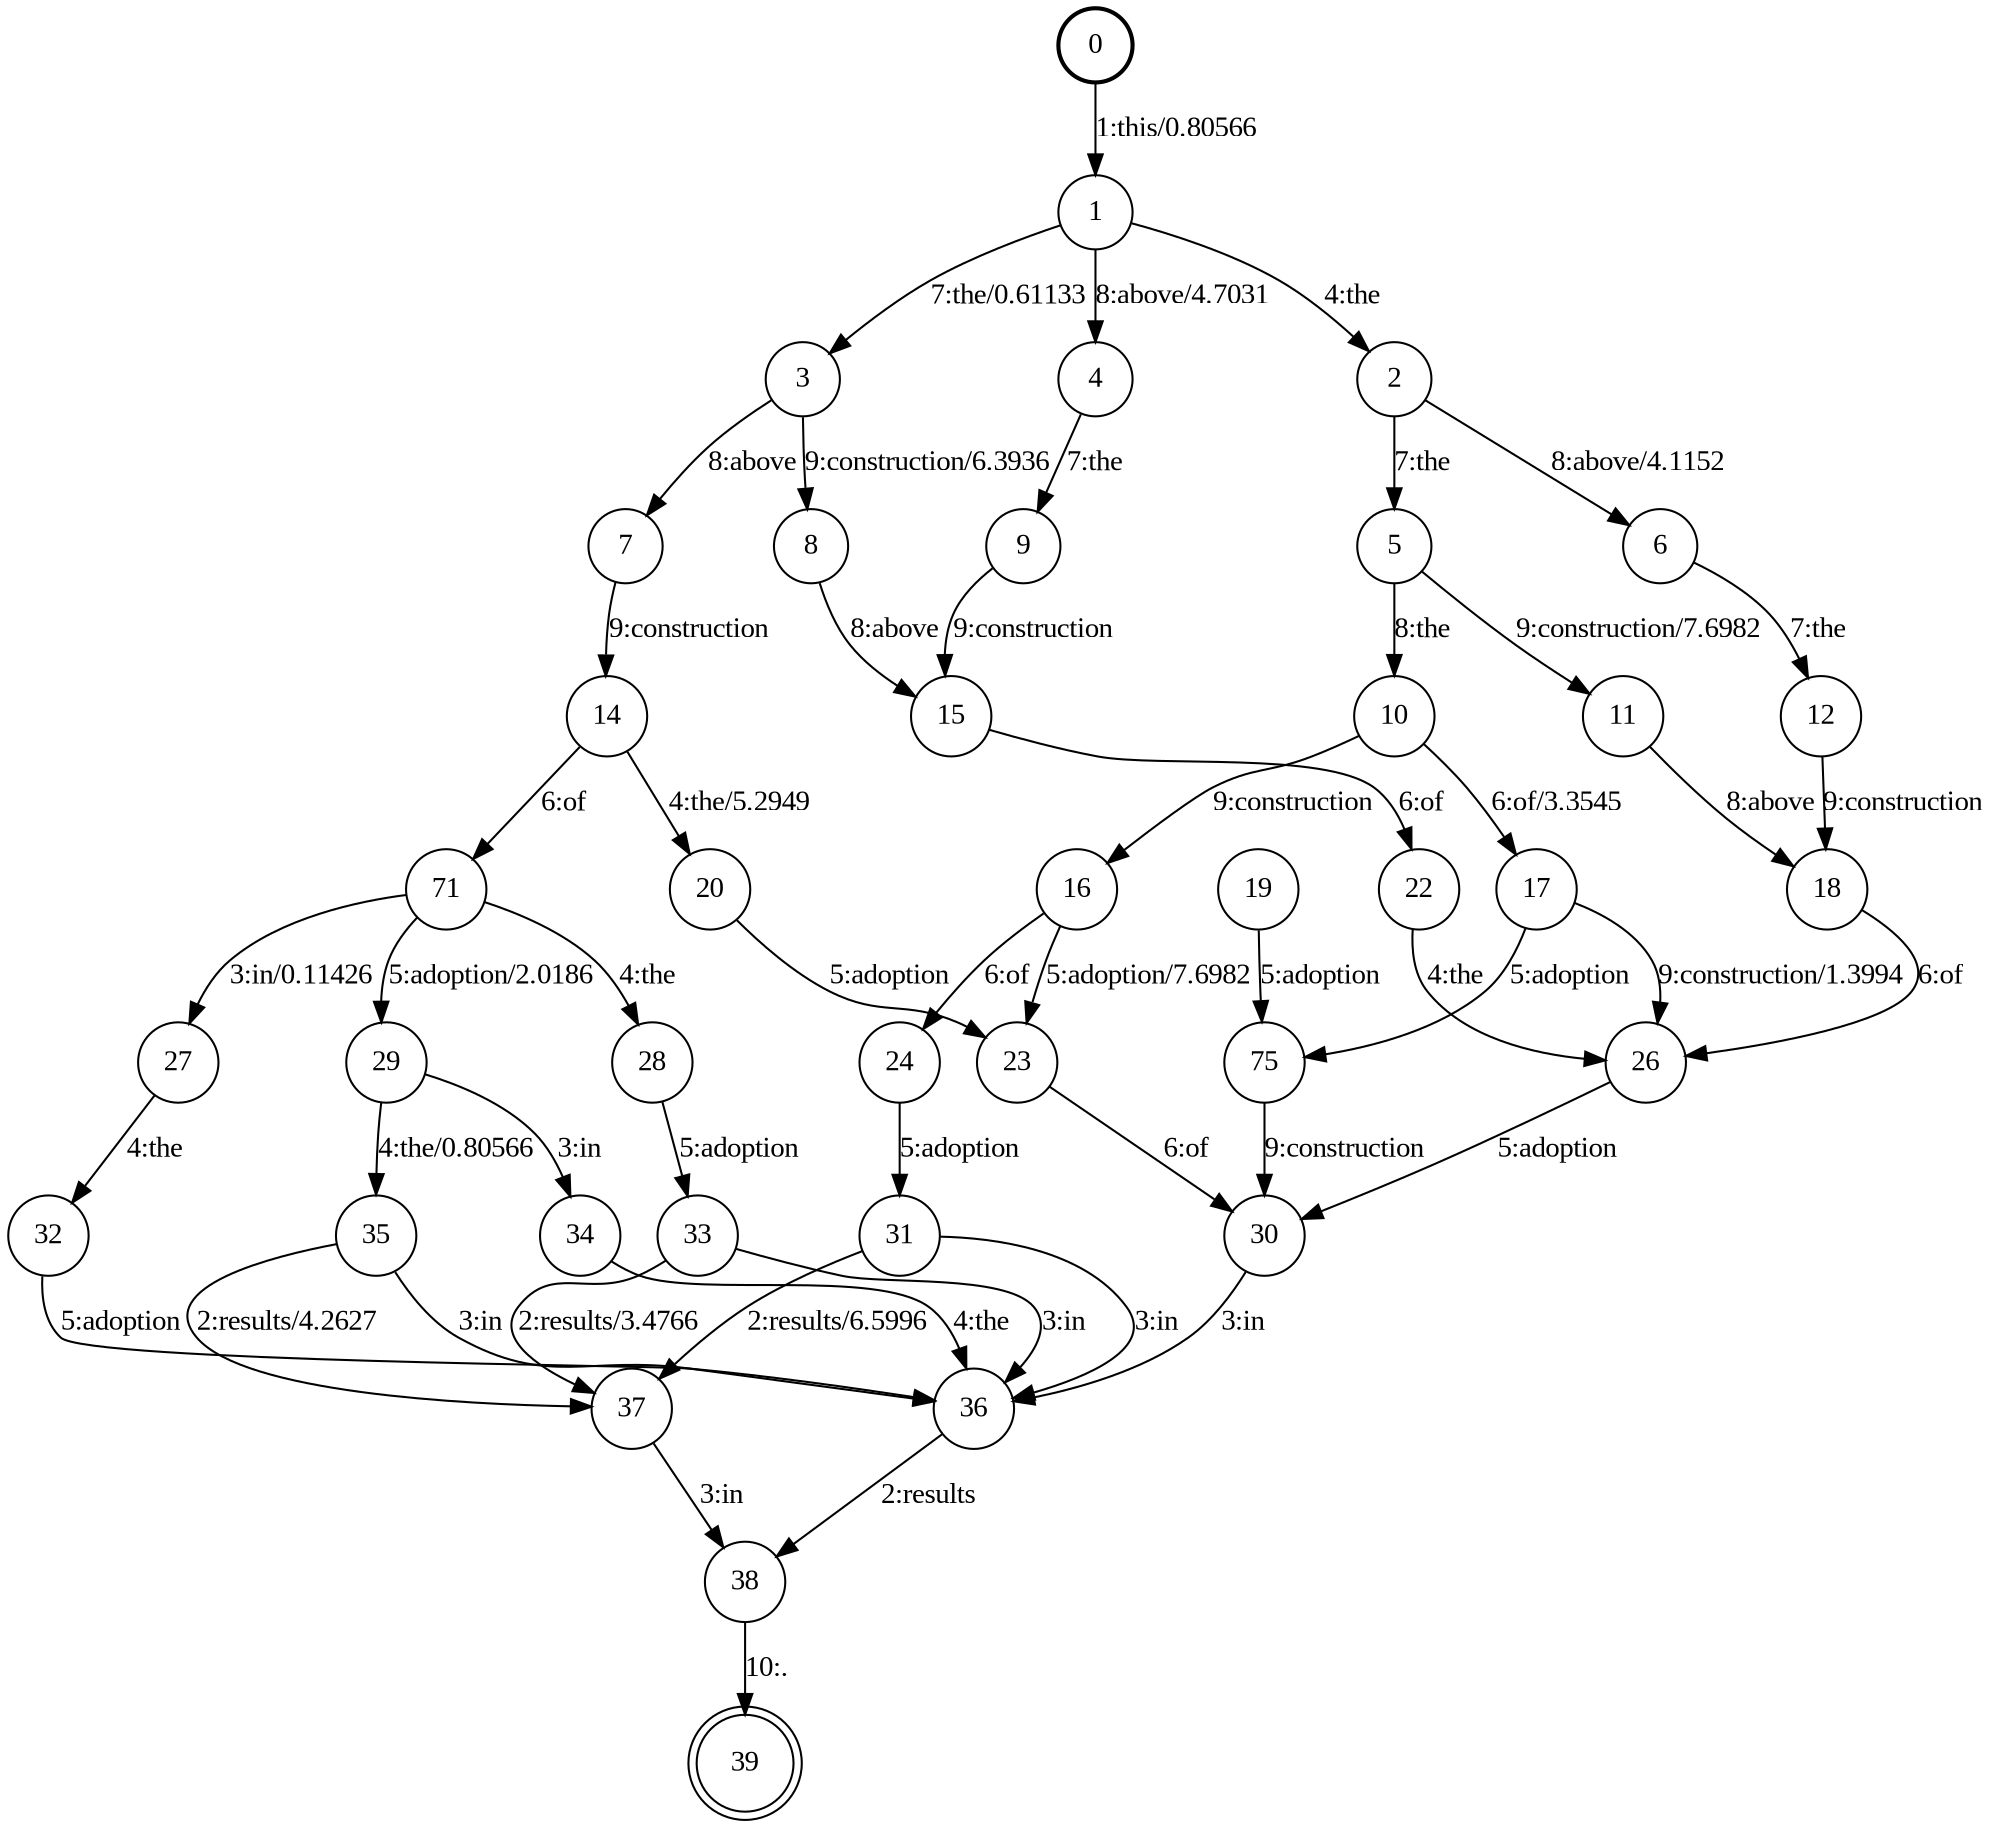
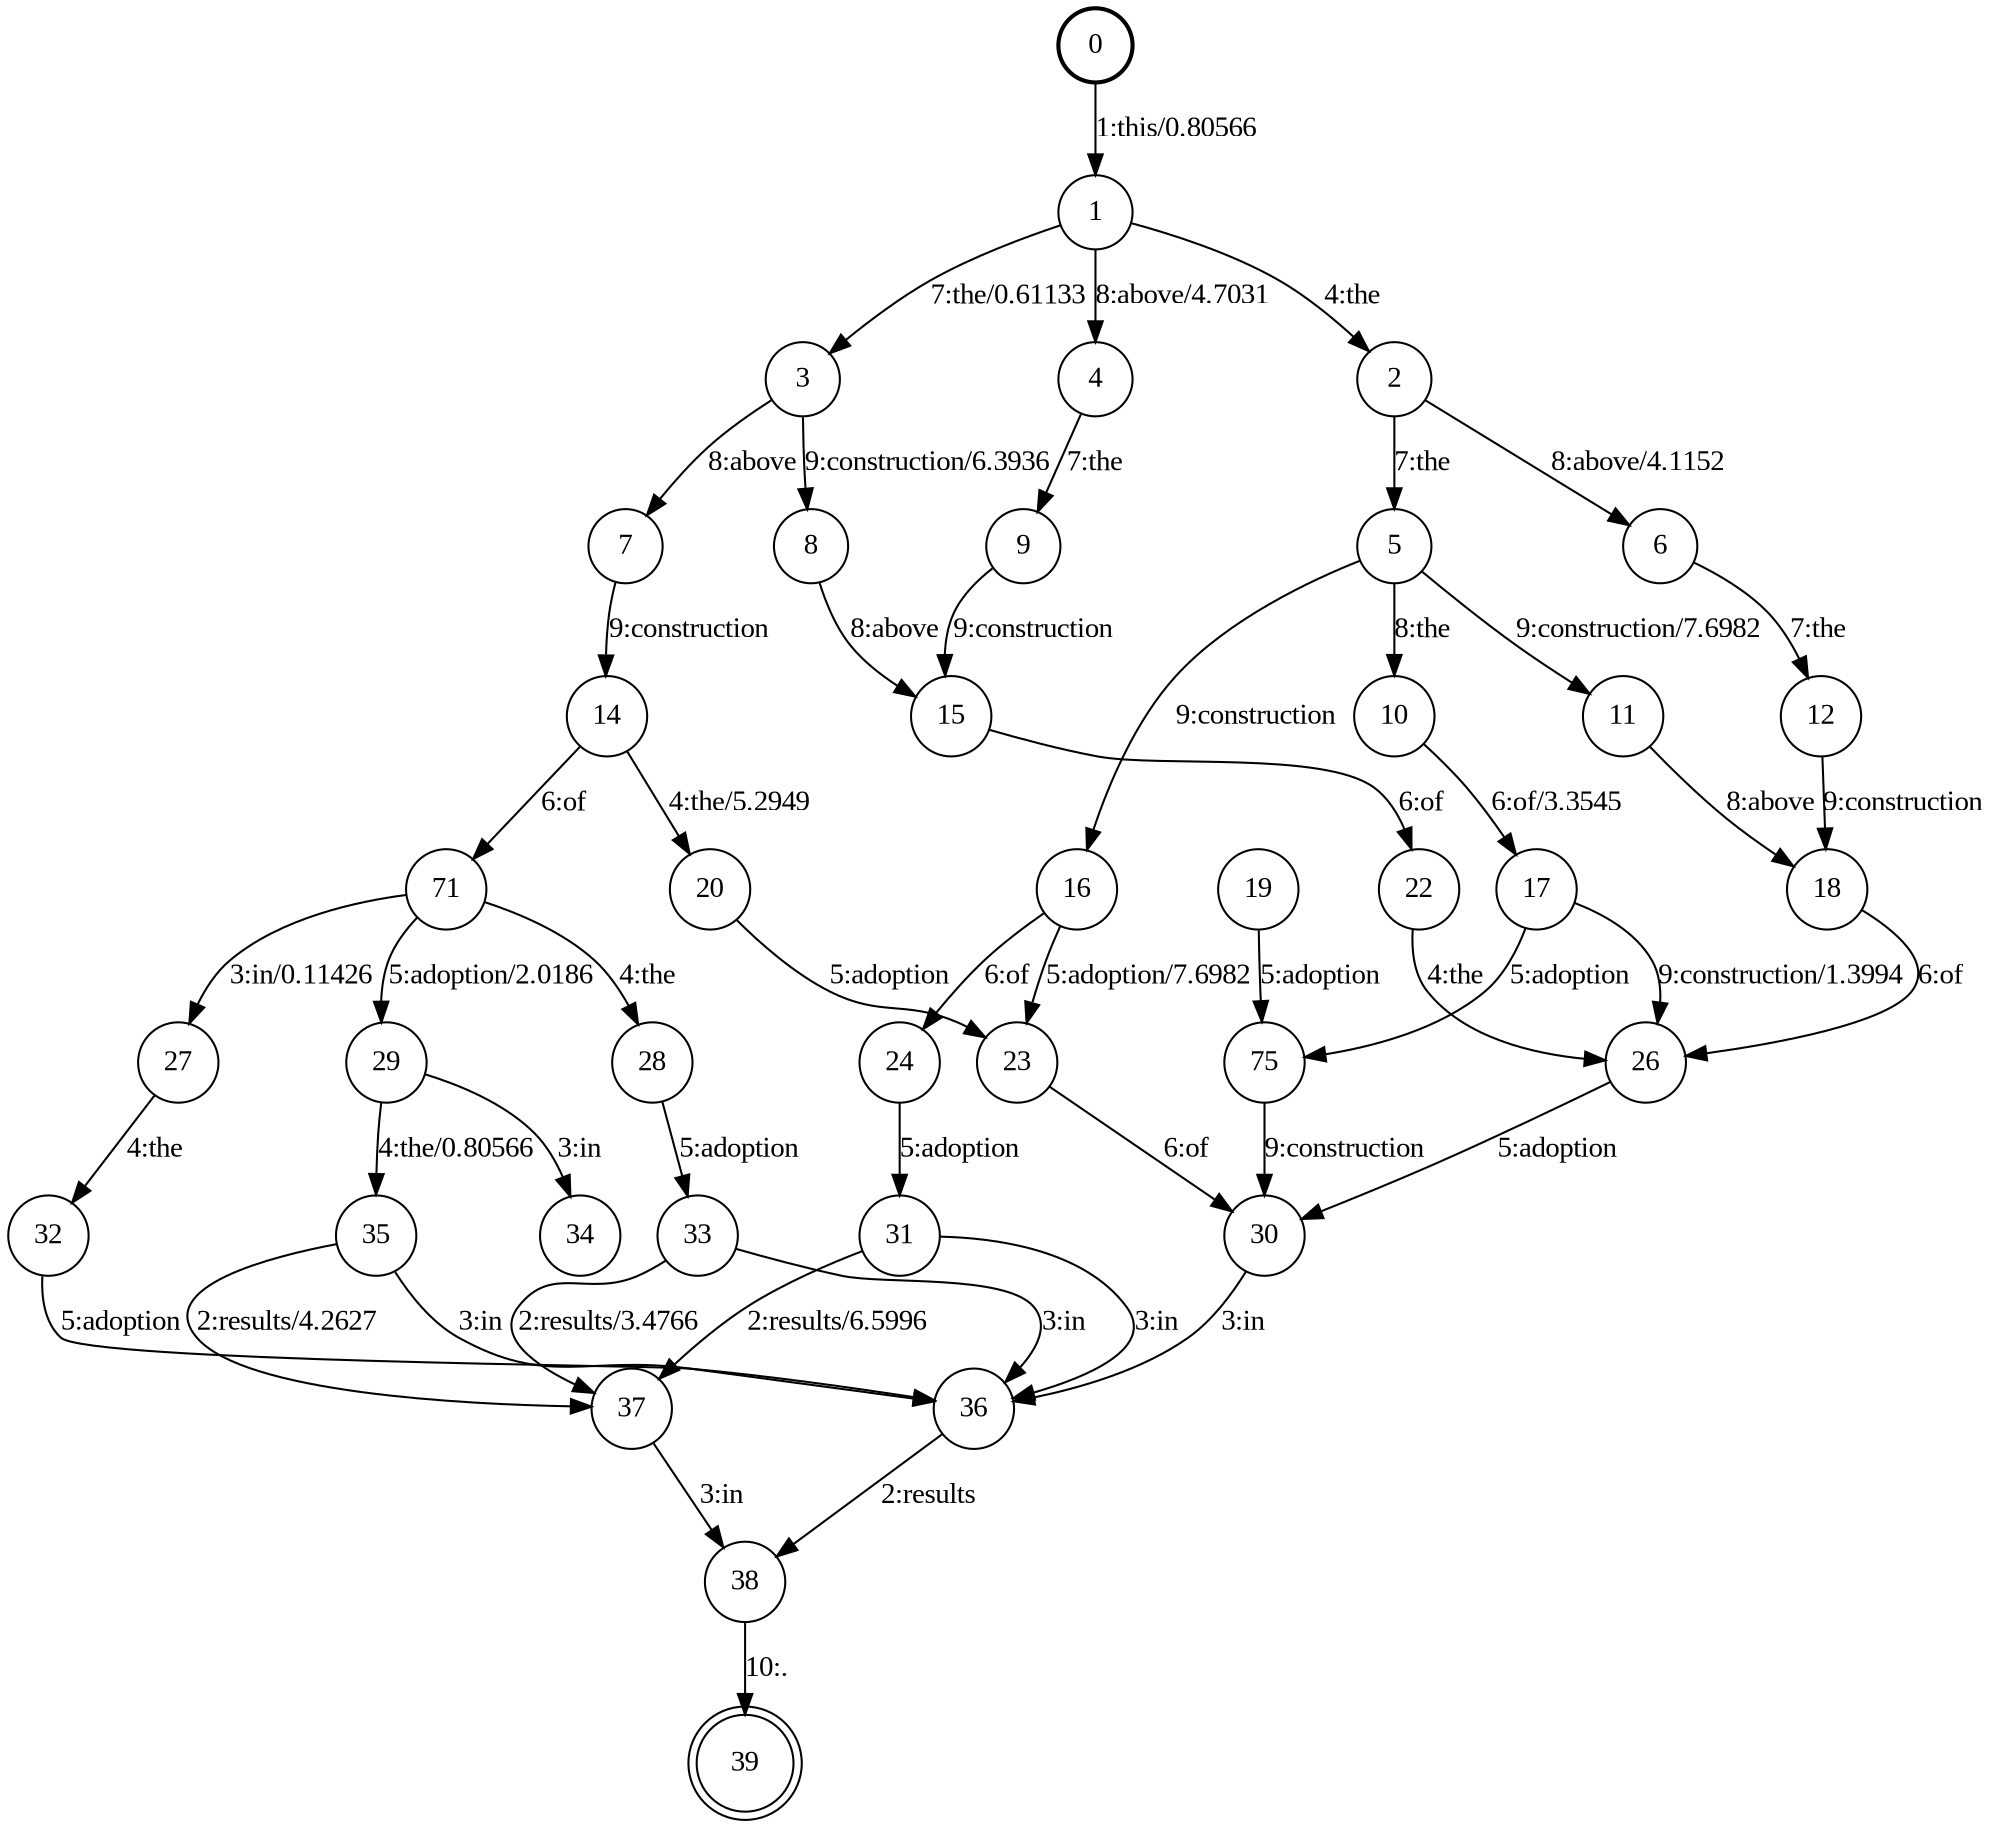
edge "10" -> "16": now "5" -> "16"
edge "34" -> "36": removed, label "4:the"
